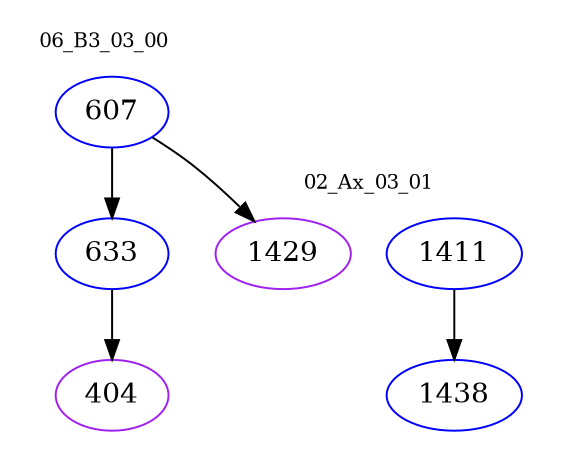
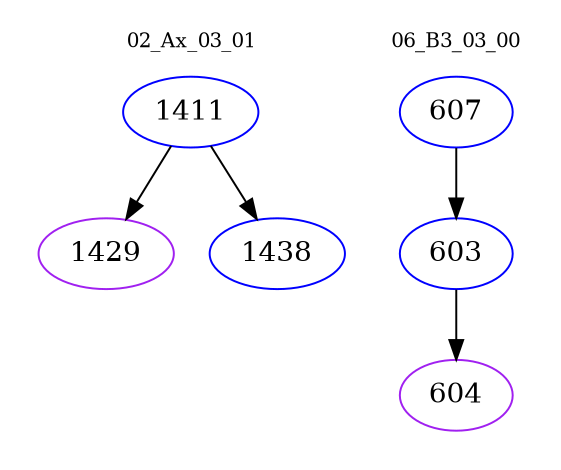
edge "607" -> "1429": now "1411" -> "1429"
node "633": label "633" -> "603"
node "404": label "404" -> "604"
